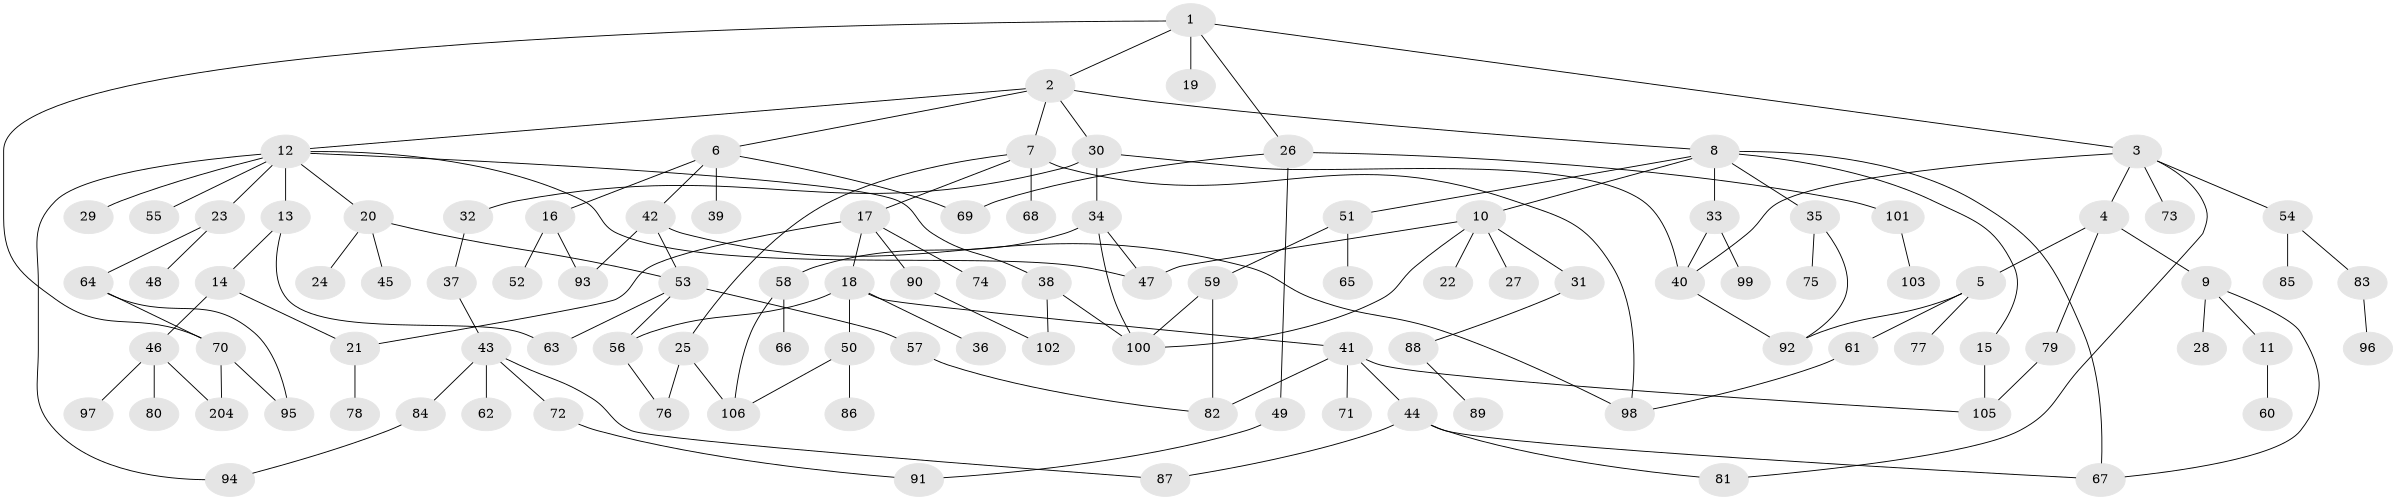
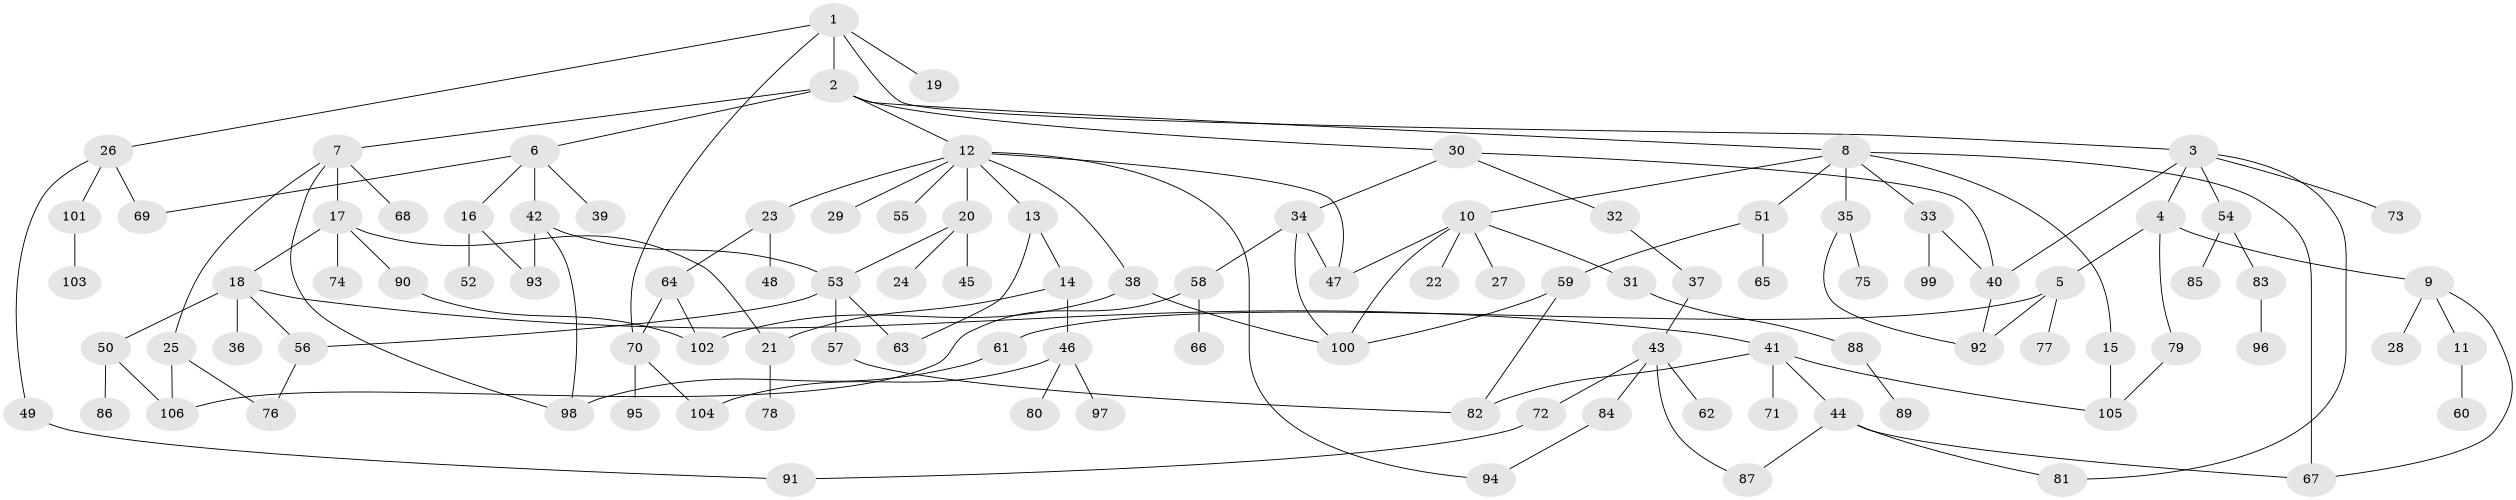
edge "64" -- "95": now "64" -- "102"
node "204": label "204" -> "104"
